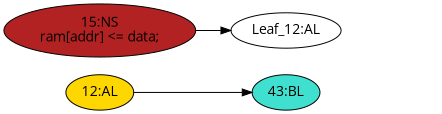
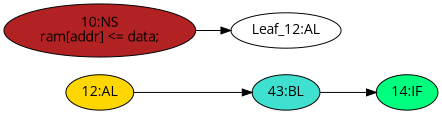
node "15:NS ram[addr] <= data;": label "15:NS ram[addr] <= data;" -> "10:NS ram[addr] <= data;"
node "14:IF": added
